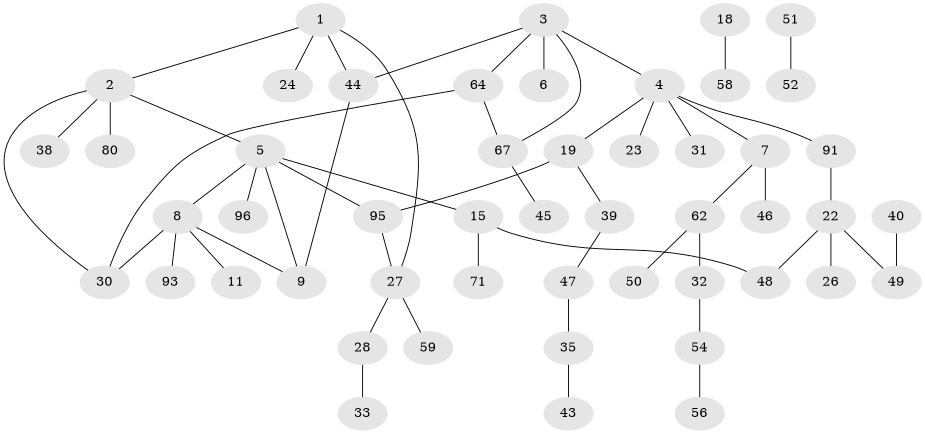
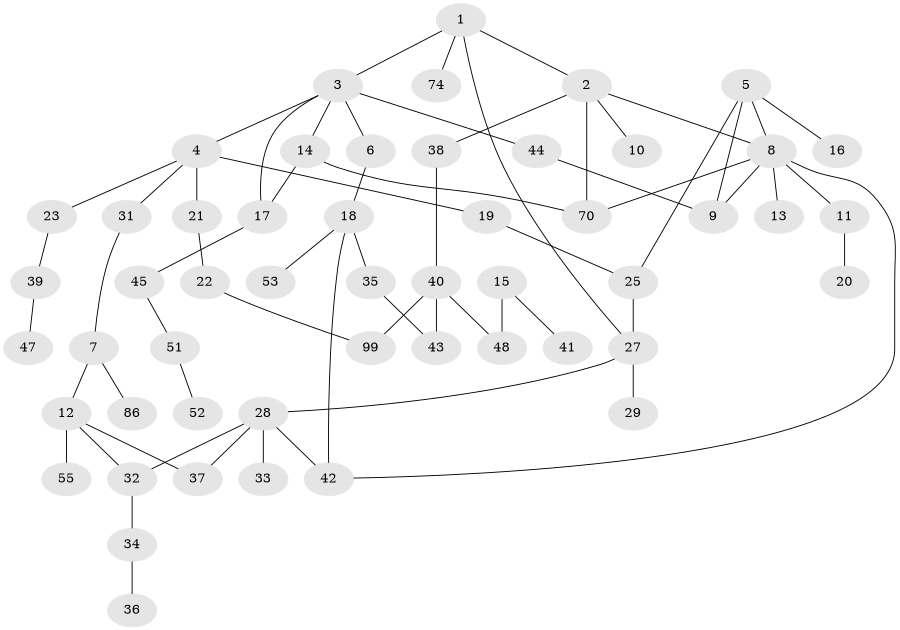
edge "1" -- "44": now "1" -- "3"
node "24": label "24" -> "74"
node "64": label "64" -> "14"
node "58": label "58" -> "53"
edge "2" -- "5": now "2" -- "8"
edge "4" -- "7": now "31" -- "7"
node "80": label "80" -> "10"
node "67": label "67" -> "17"
node "91": label "91" -> "21"
edge "6" -- "18": added
edge "5" -- "15": removed
edge "19" -- "39": now "23" -- "39"
node "96": label "96" -> "16"
node "95": label "95" -> "25"
edge "38" -- "40": added
node "62": label "62" -> "12"
node "46": label "46" -> "86"
edge "22" -- "48": now "40" -- "48"
node "30": label "30" -> "70"
node "93": label "93" -> "13"
node "71": label "71" -> "41"
node "50": label "50" -> "55"
node "26": removed
node "20": added
node "49": label "49" -> "99"
edge "45" -- "51": added
edge "40" -- "43": added
edge "47" -- "35": now "18" -- "35"
node "59": label "59" -> "29"
node "54": label "54" -> "34"
node "56": label "56" -> "36"
edge "28" -- "32": added
node "37": added
node "42": added
